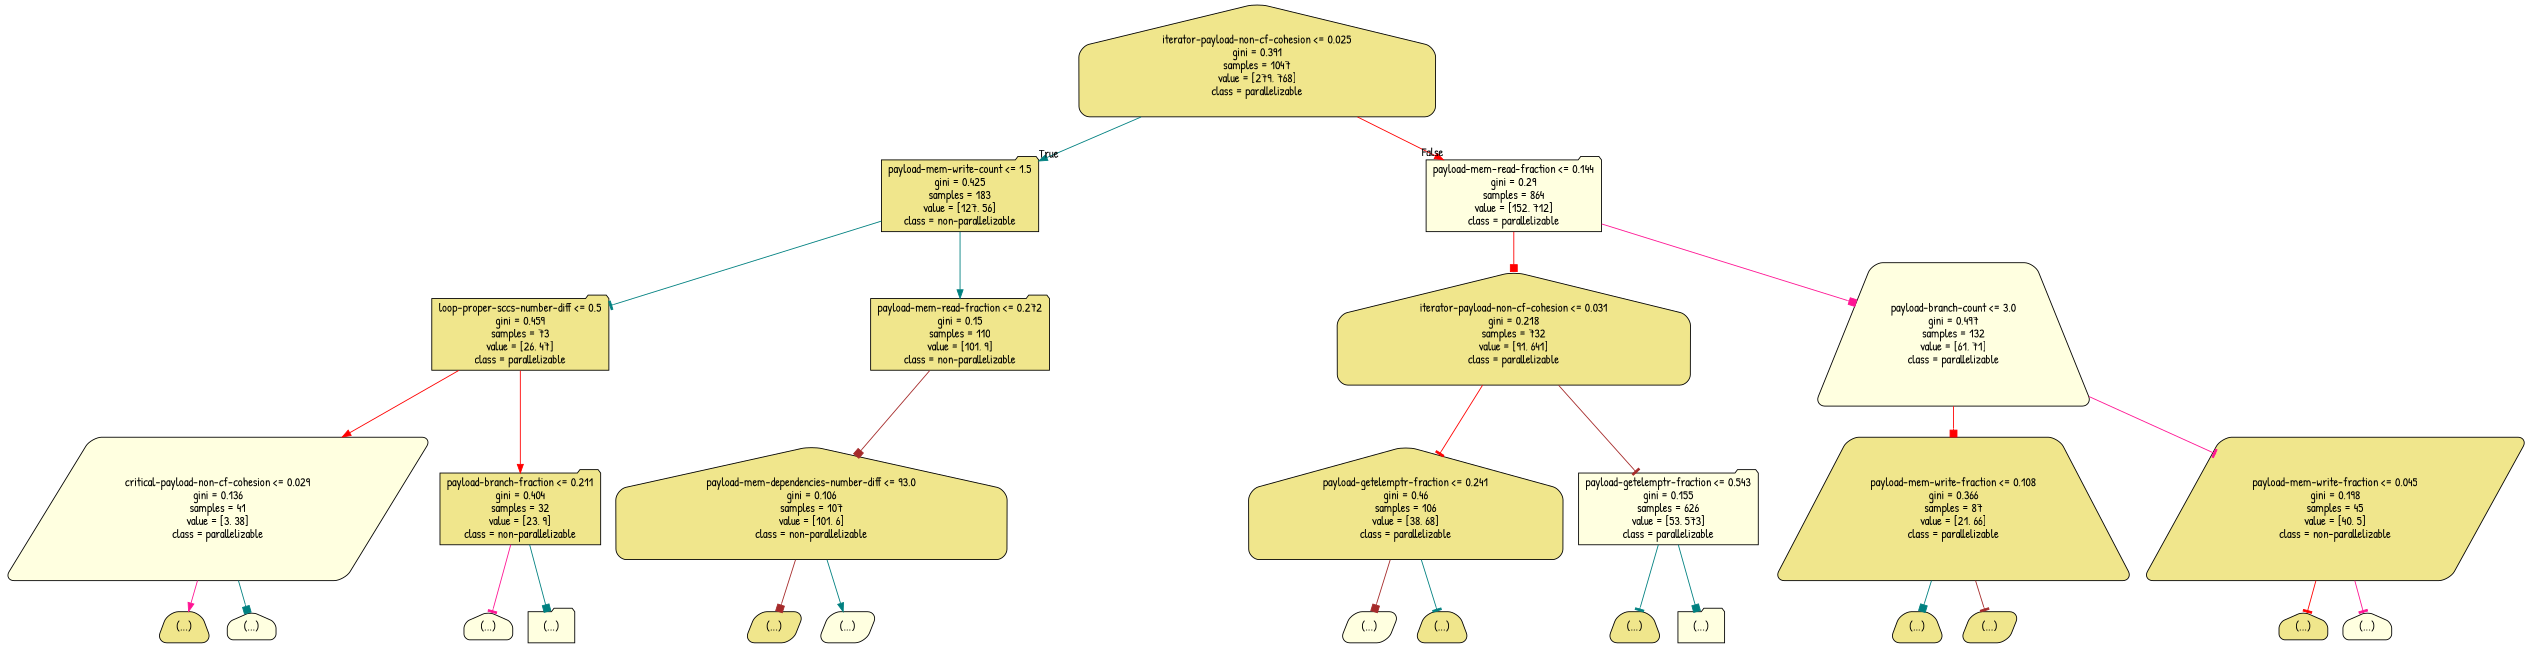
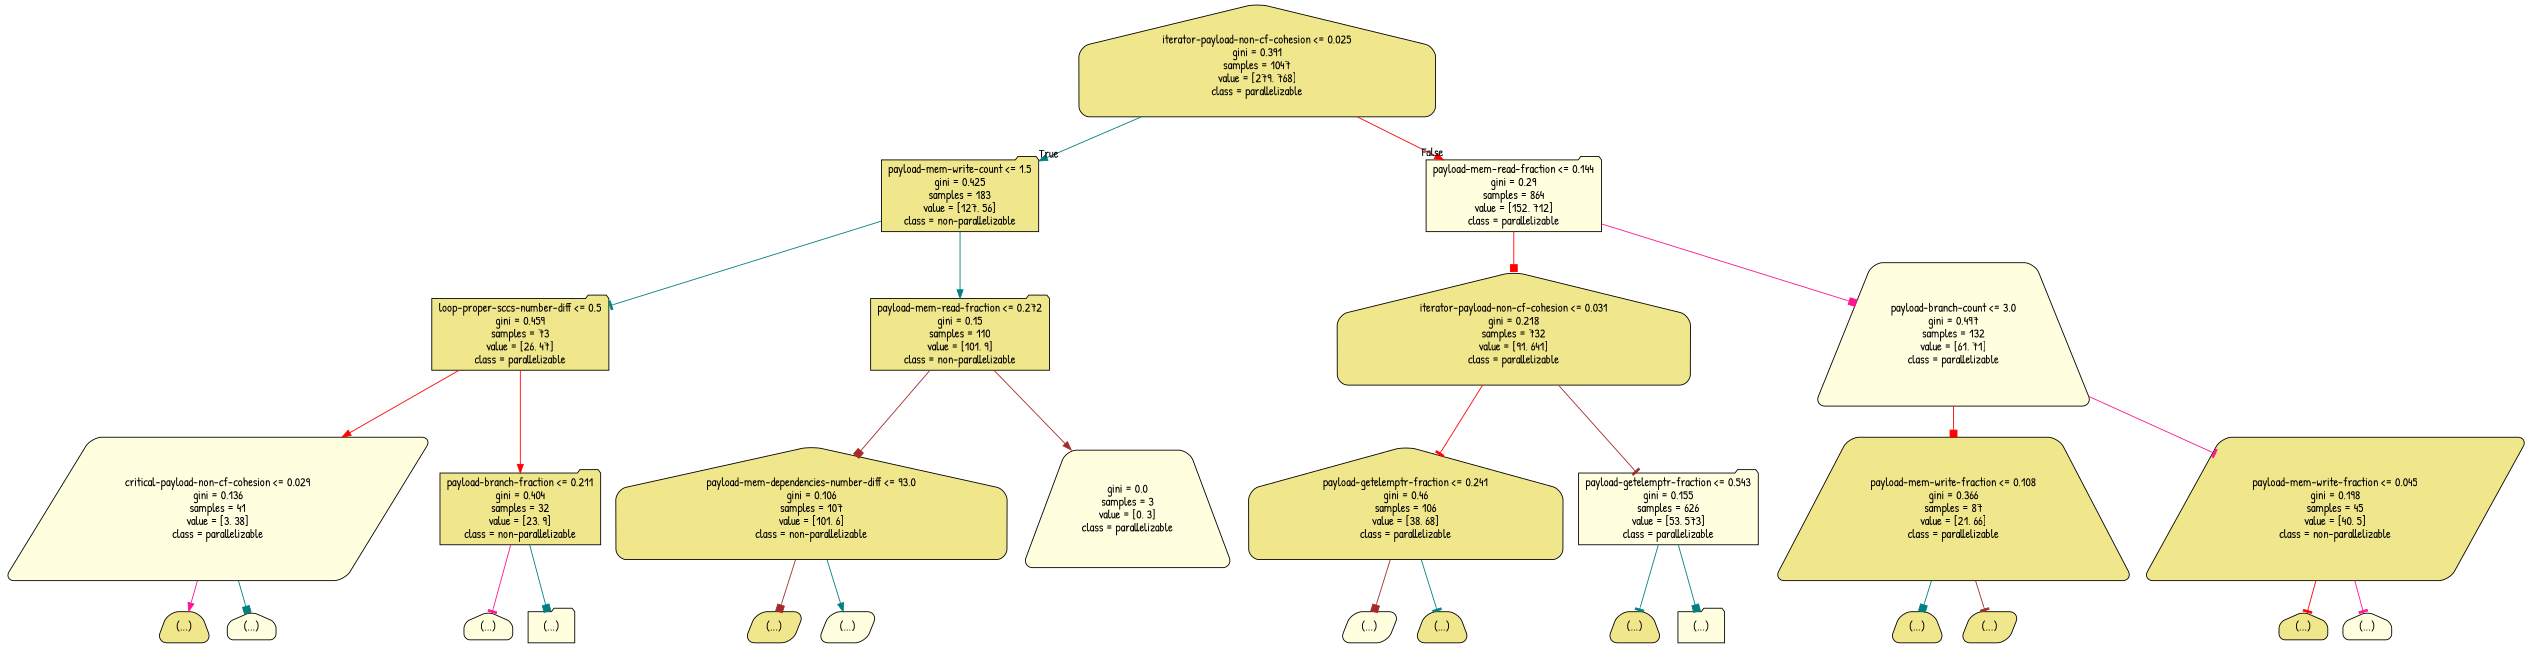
node "gini = 0.0 samples = 3 value = [0, 3] class = parallelizable": added
